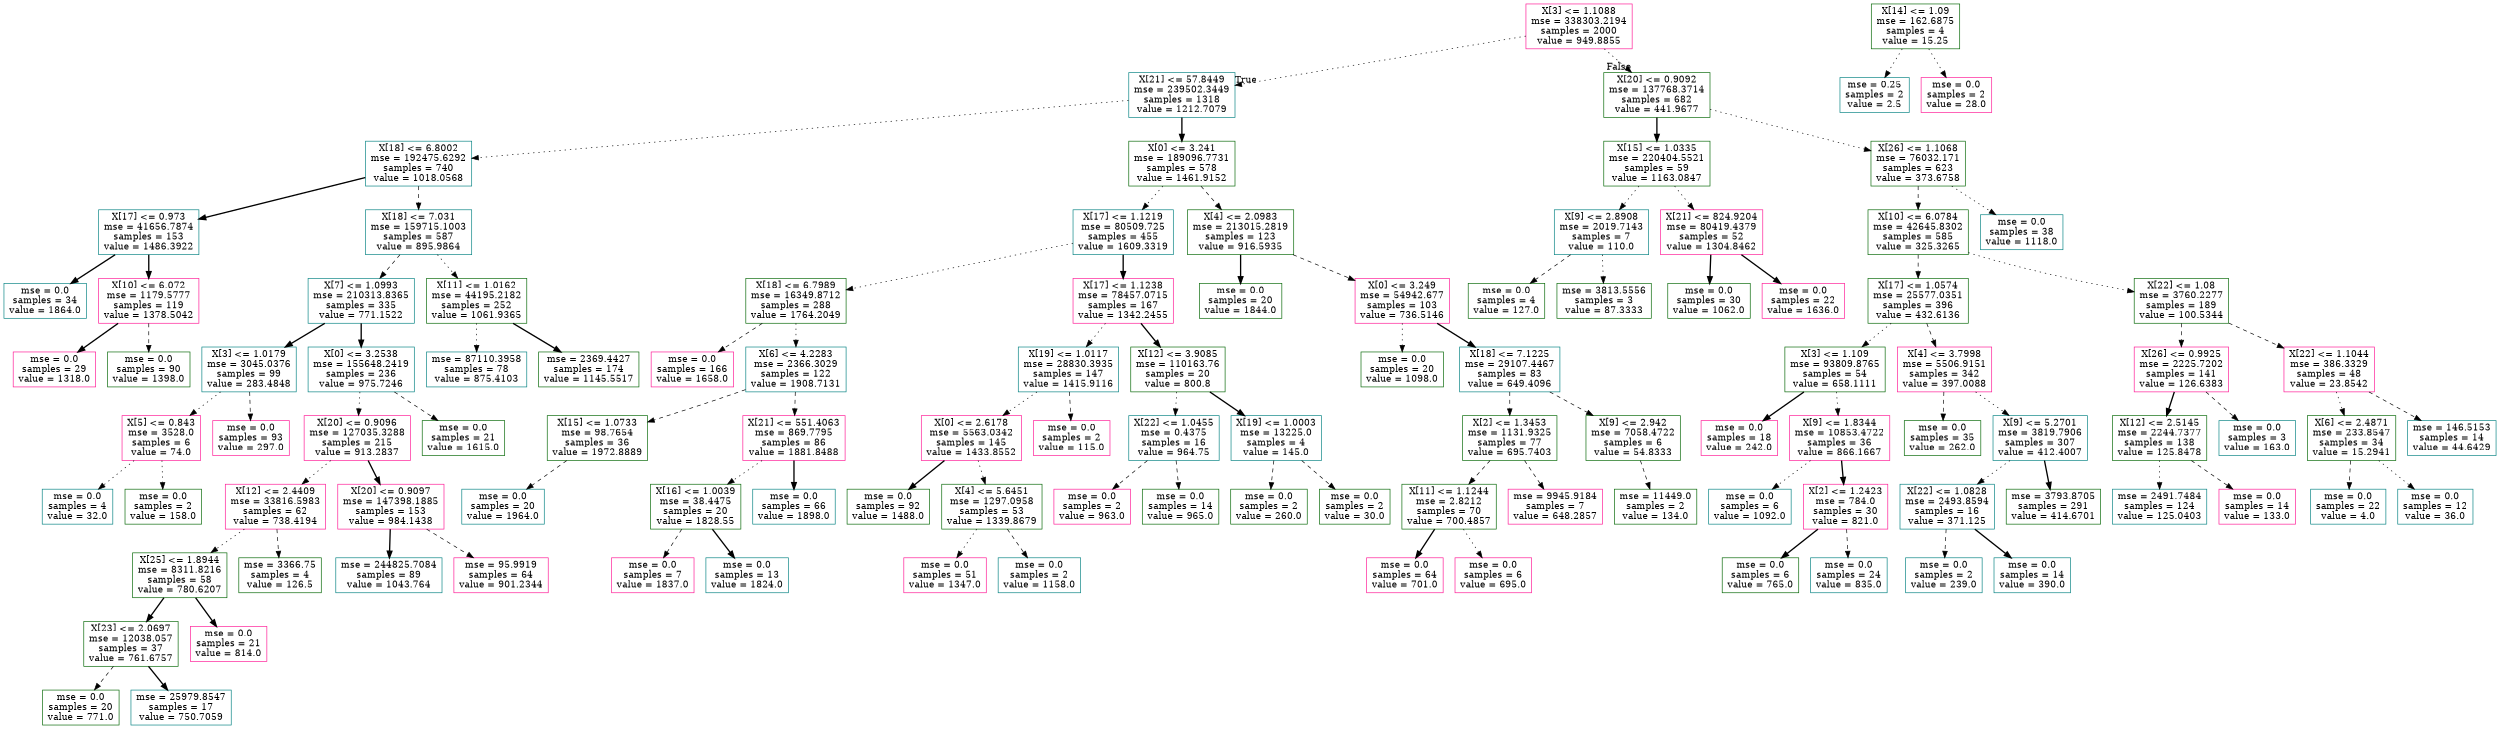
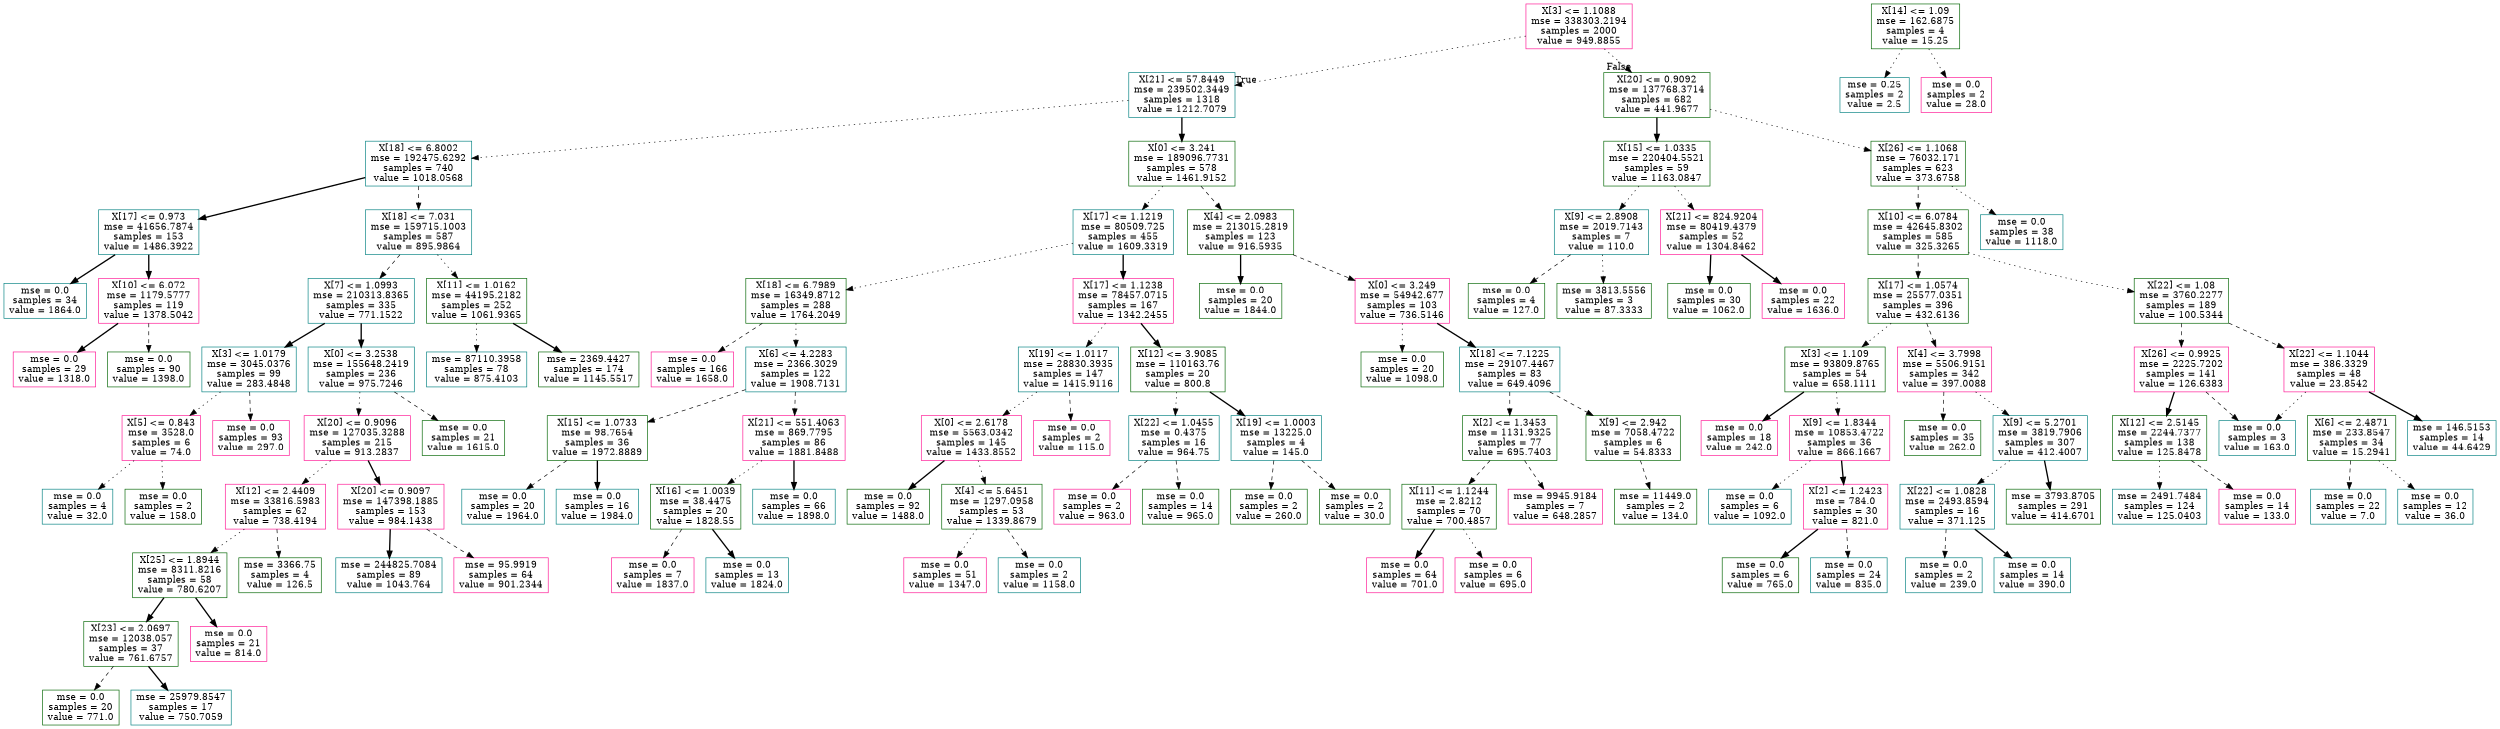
edge "X[22] <= 1.1044 mse = 386.3329 samples = 48 value = 23.8542" -> "X[6] <= 2.4871 mse = 233.8547 samples = 34 value = 15.2941": now "X[22] <= 1.1044 mse = 386.3329 samples = 48 value = 23.8542" -> "mse = 0.0 samples = 3 value = 163.0"
edge "X[22] <= 1.1044 mse = 386.3329 samples = 48 value = 23.8542" -> "mse = 146.5153 samples = 14 value = 44.6429": style dashed -> bold
node "mse = 0.0 samples = 16 value = 1984.0": added
node "mse = 0.0 samples = 22 value = 4.0": label "mse = 0.0 samples = 22 value = 4.0" -> "mse = 0.0 samples = 22 value = 7.0"
